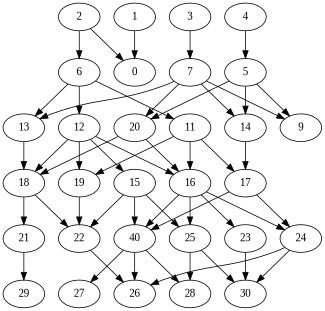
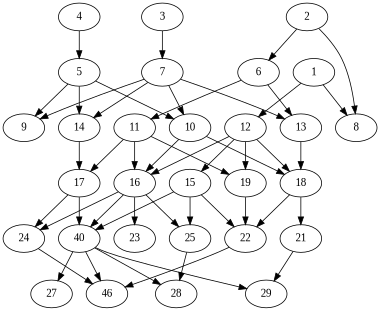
node "0": label "0" -> "8"
edge "6" -> "12": now "1" -> "12"
node "20": label "20" -> "10"
edge "40" -> "29": added
node "26": label "26" -> "46"
node "30": removed
